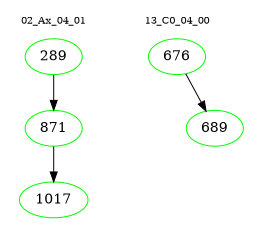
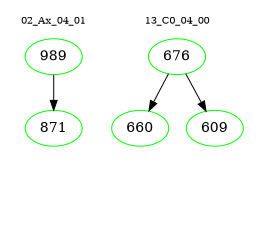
node "289": label "289" -> "989"
node "660": added
node "689": label "689" -> "609"
node "1017": removed
